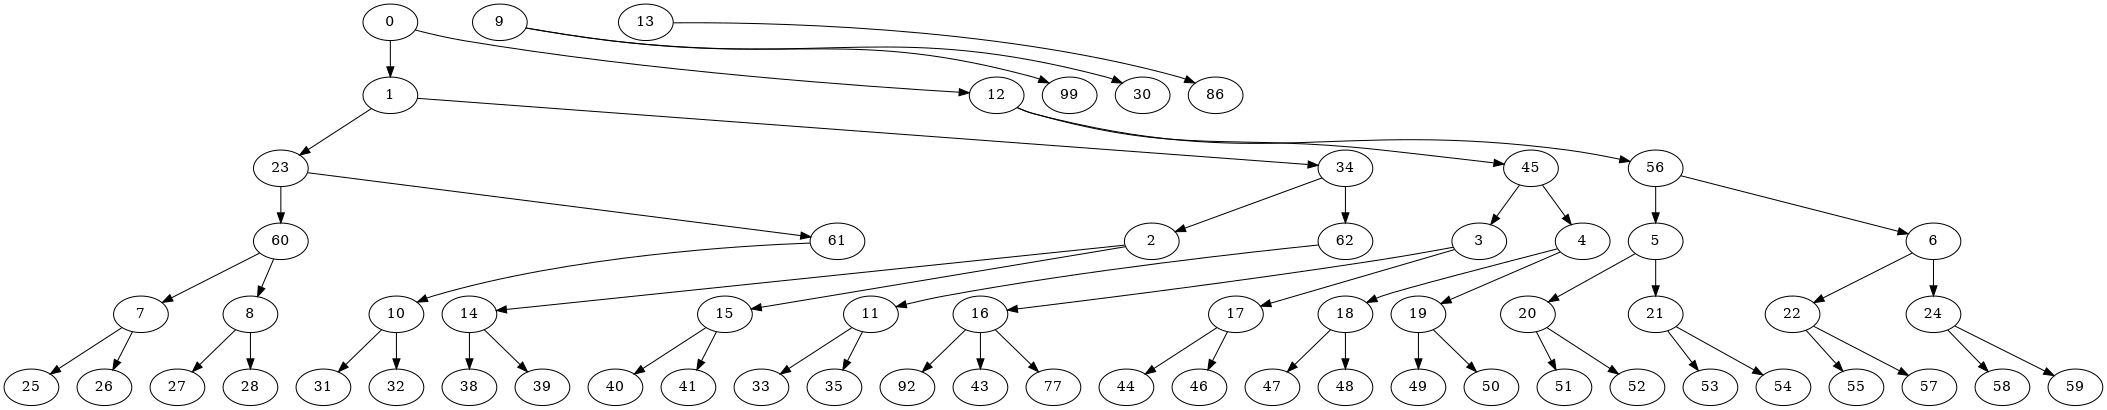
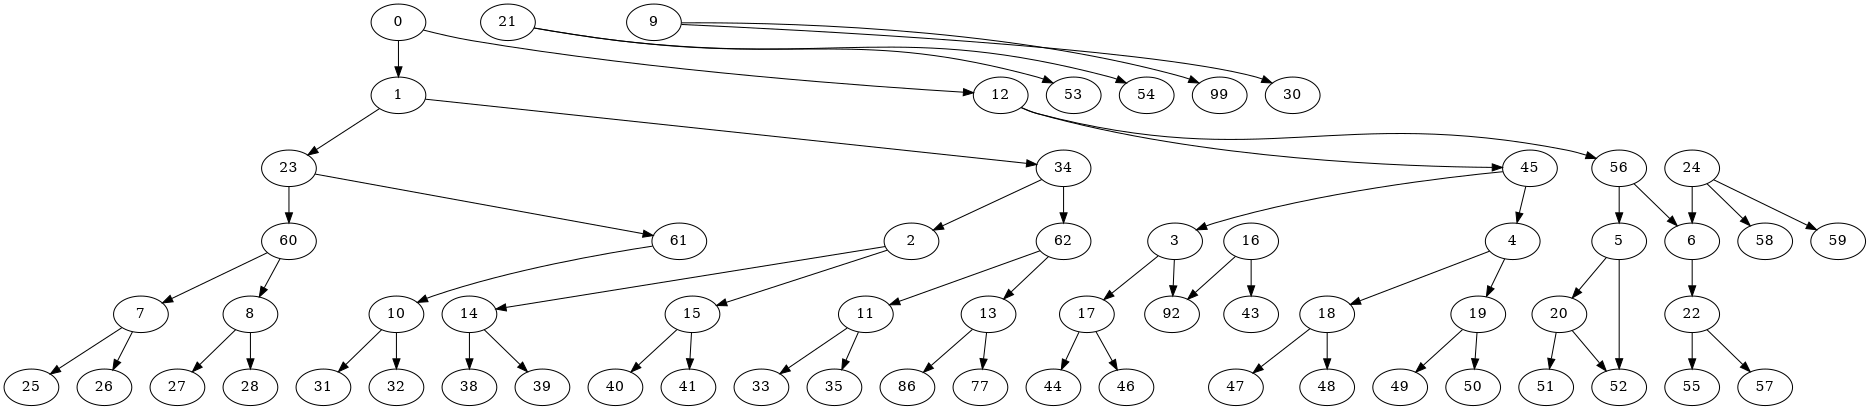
edge "5" -> "21": now "5" -> "52"
edge "6" -> "24": reversed
edge "62" -> "13": added
edge "3" -> "16": now "3" -> "92"
edge "16" -> "77": now "13" -> "77"
